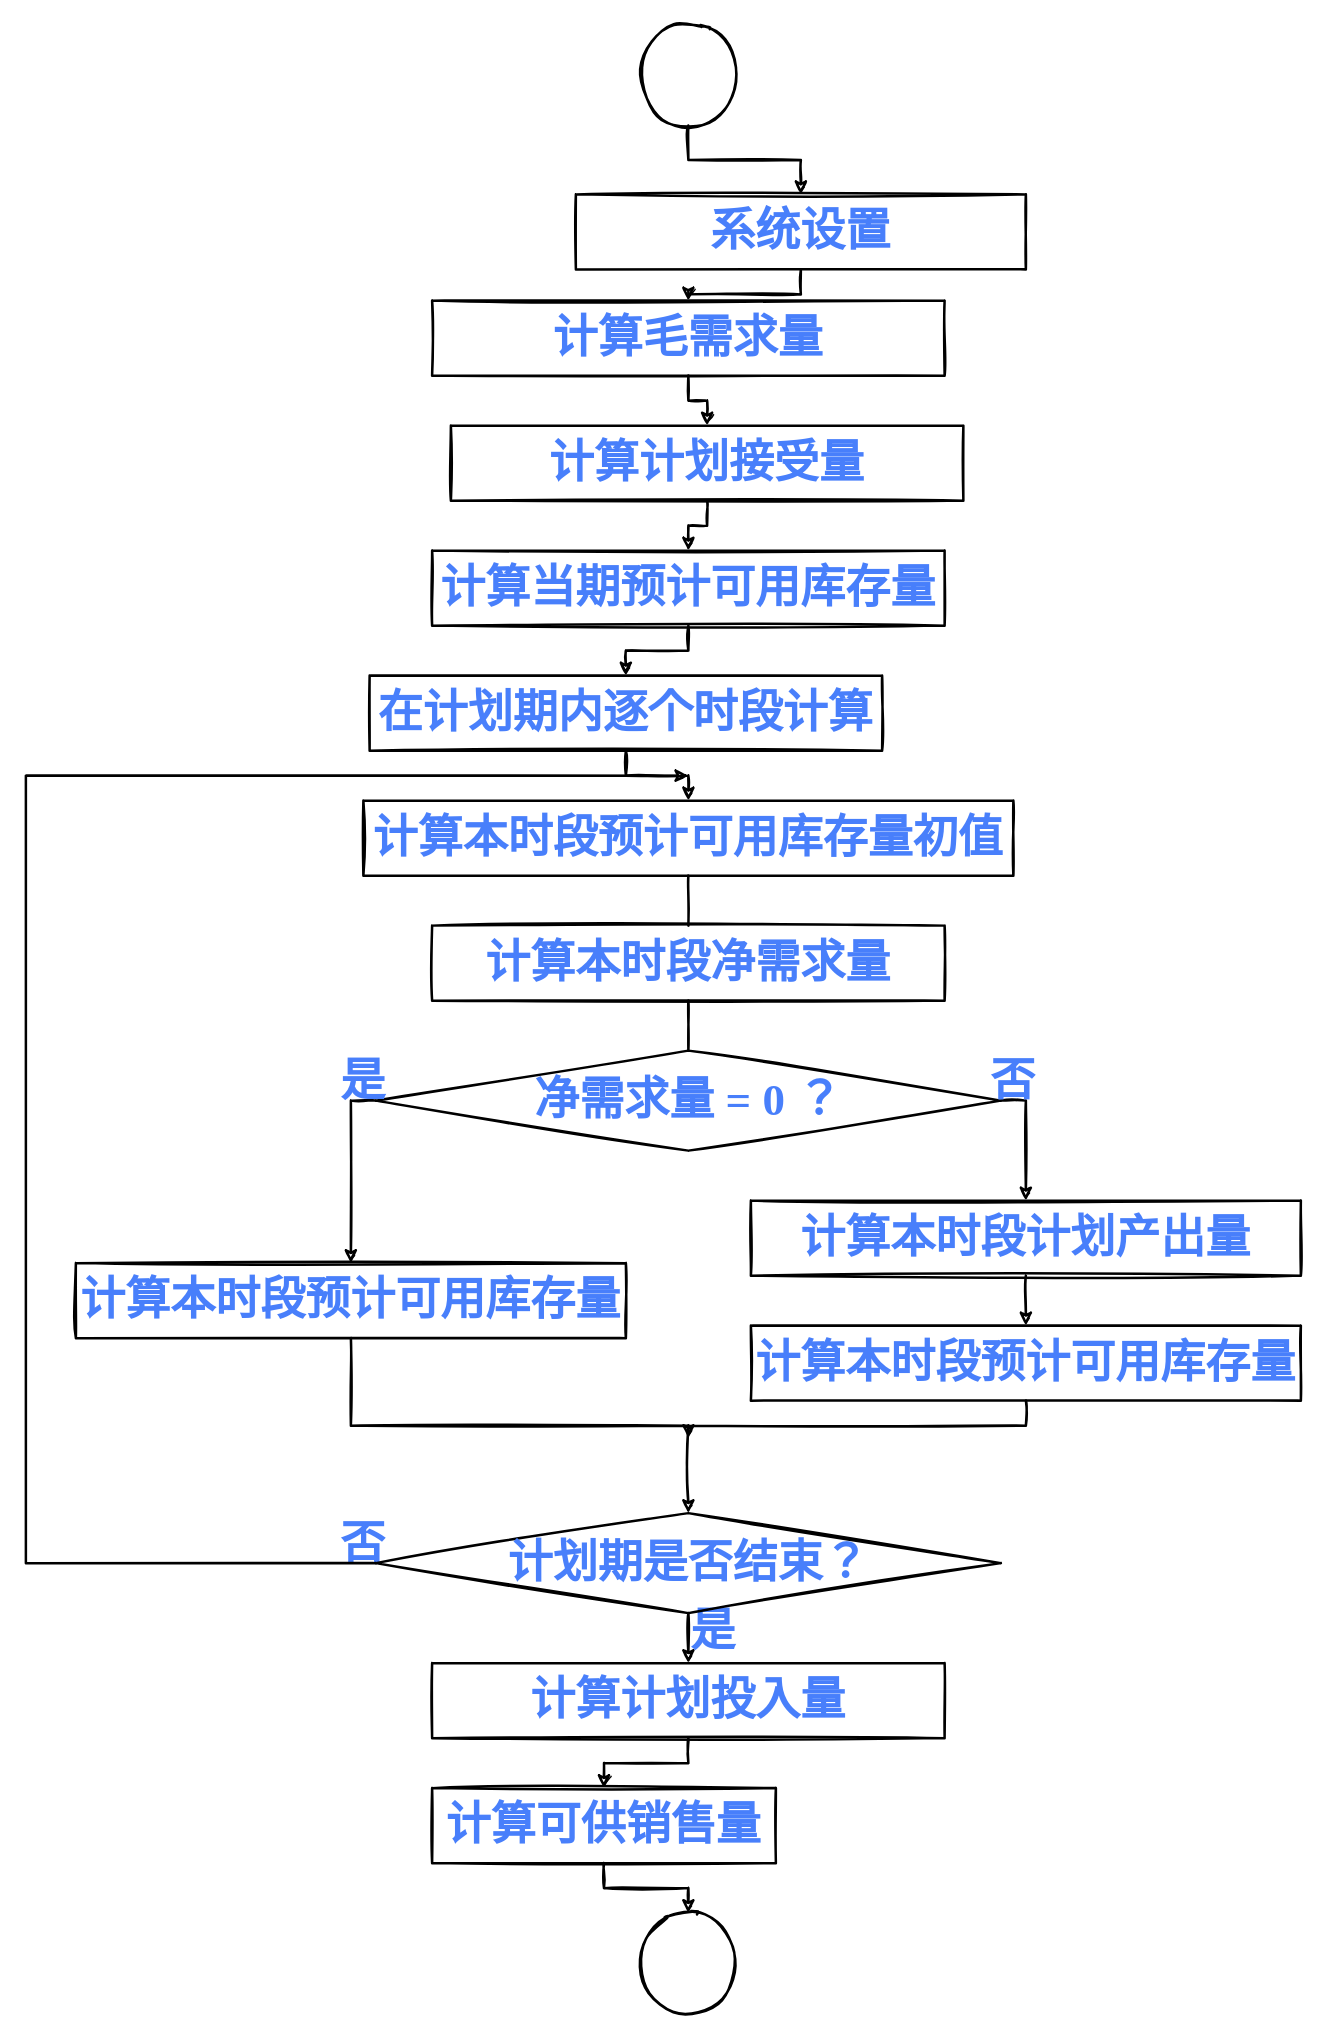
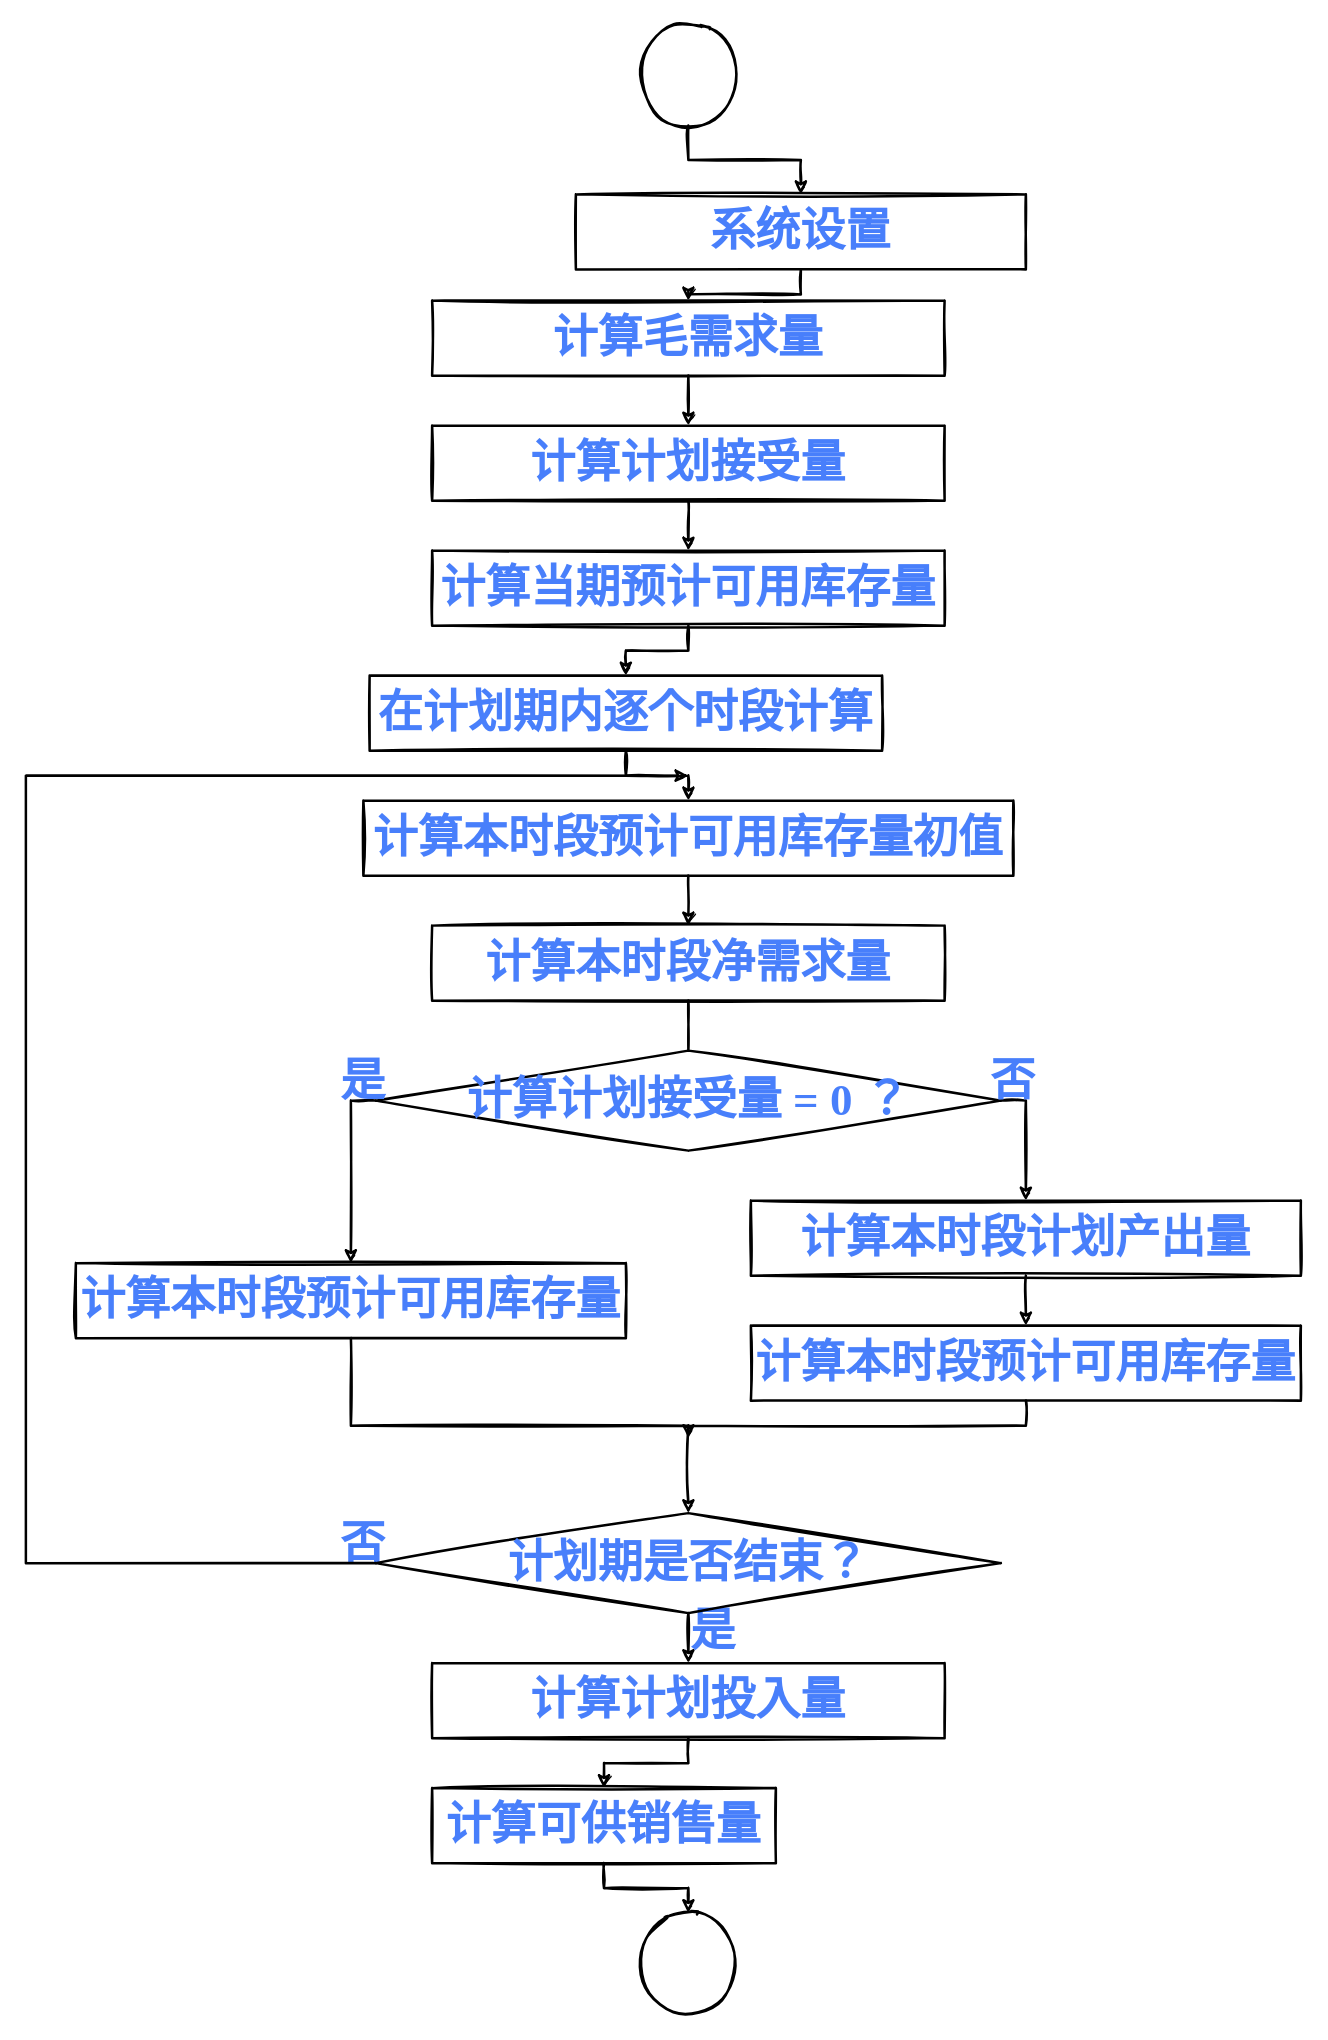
node "计算计划接受量": moved (707, 463) -> (688, 463)
edge "计算本时段预计可用库存量初值" -- "计算本时段净需求量": arrowhead none -> classic
node "净需求量 = 0 ？": label "净需求量 = 0 ？" -> "计算计划接受量 = 0 ？"
